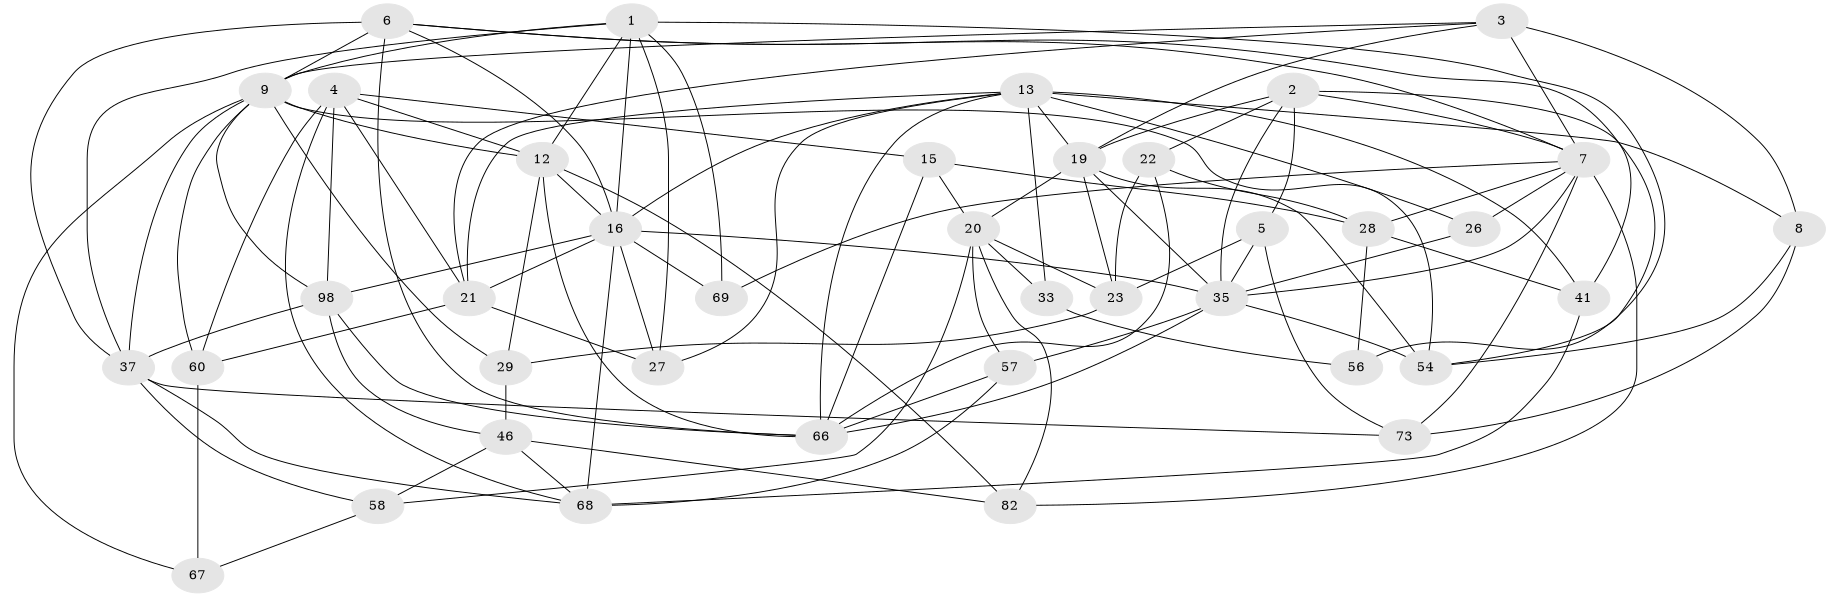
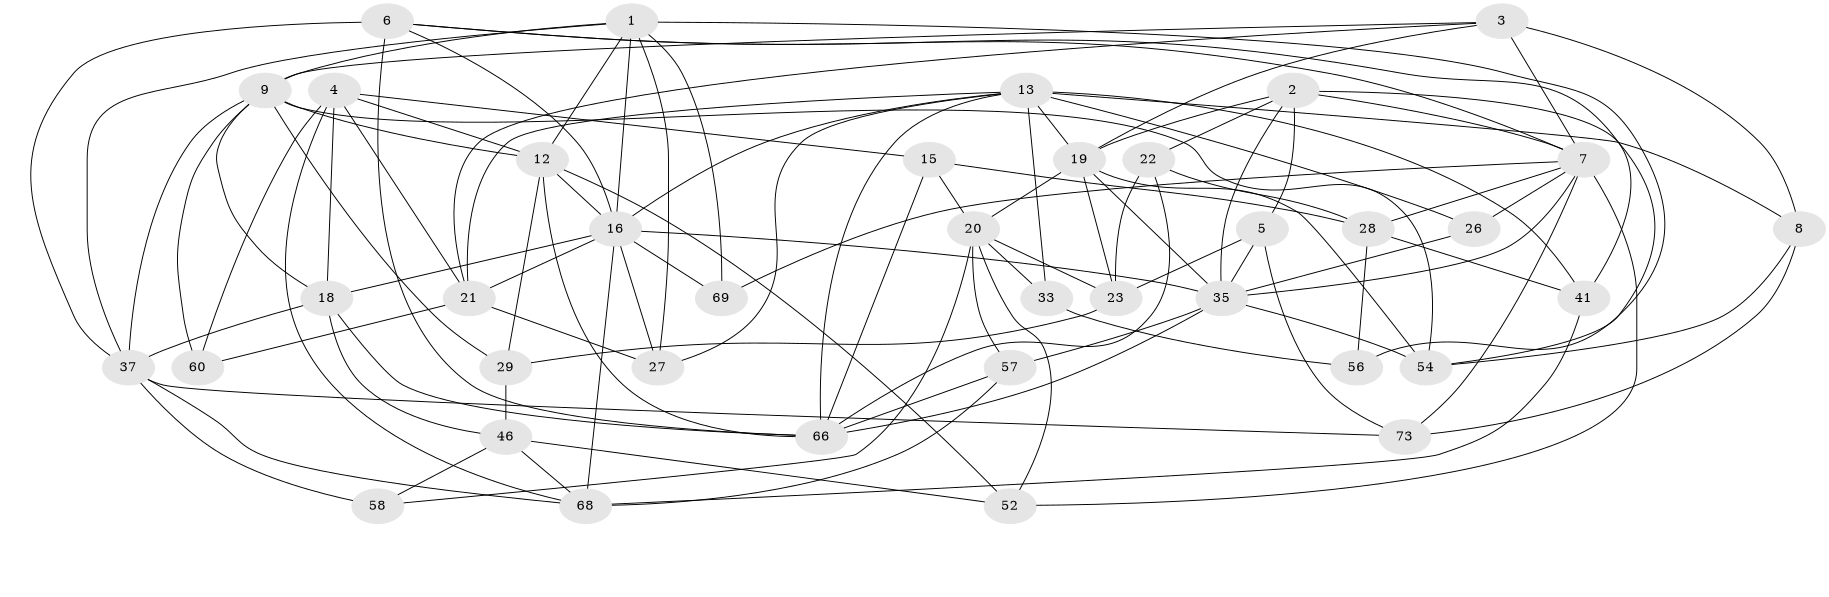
edge "6" -- "9": removed
node "98": label "98" -> "18"
node "82": label "82" -> "52"
node "67": removed
